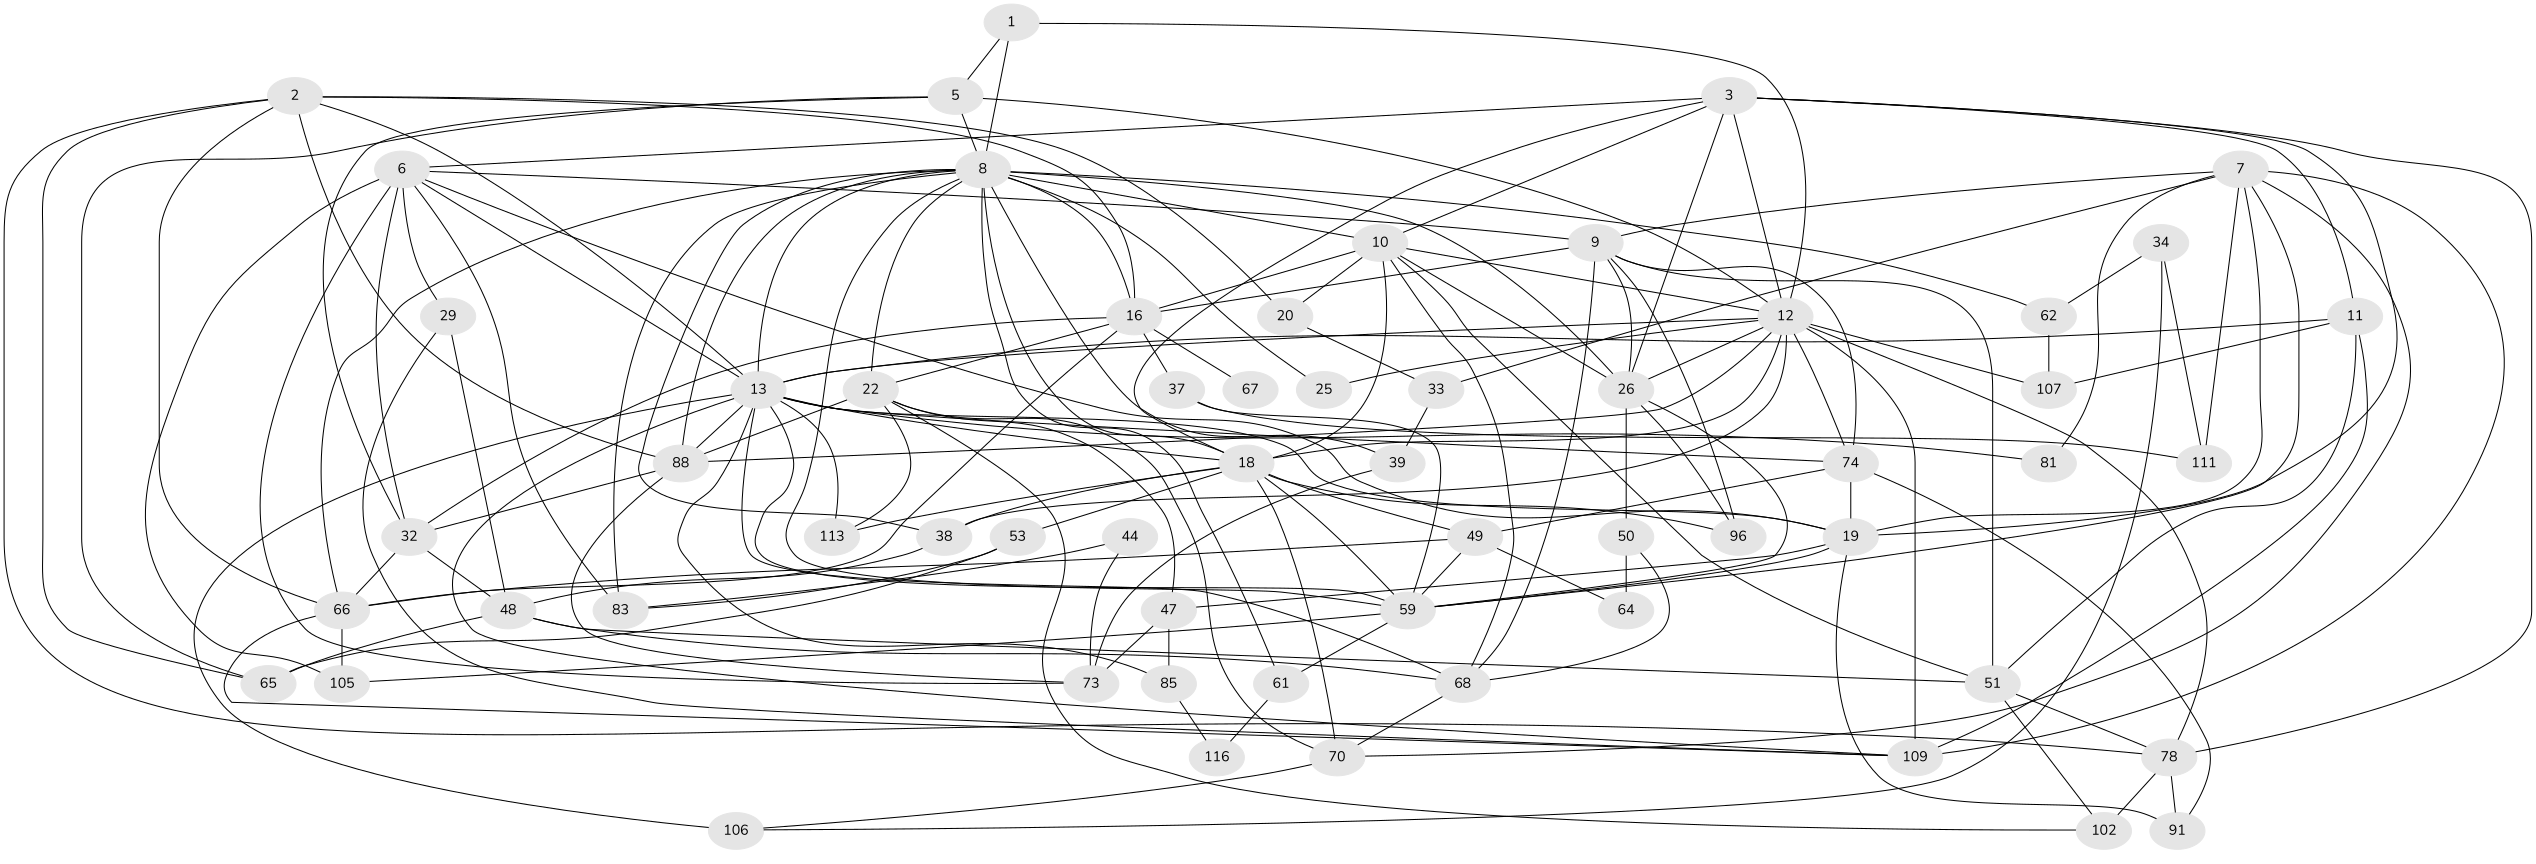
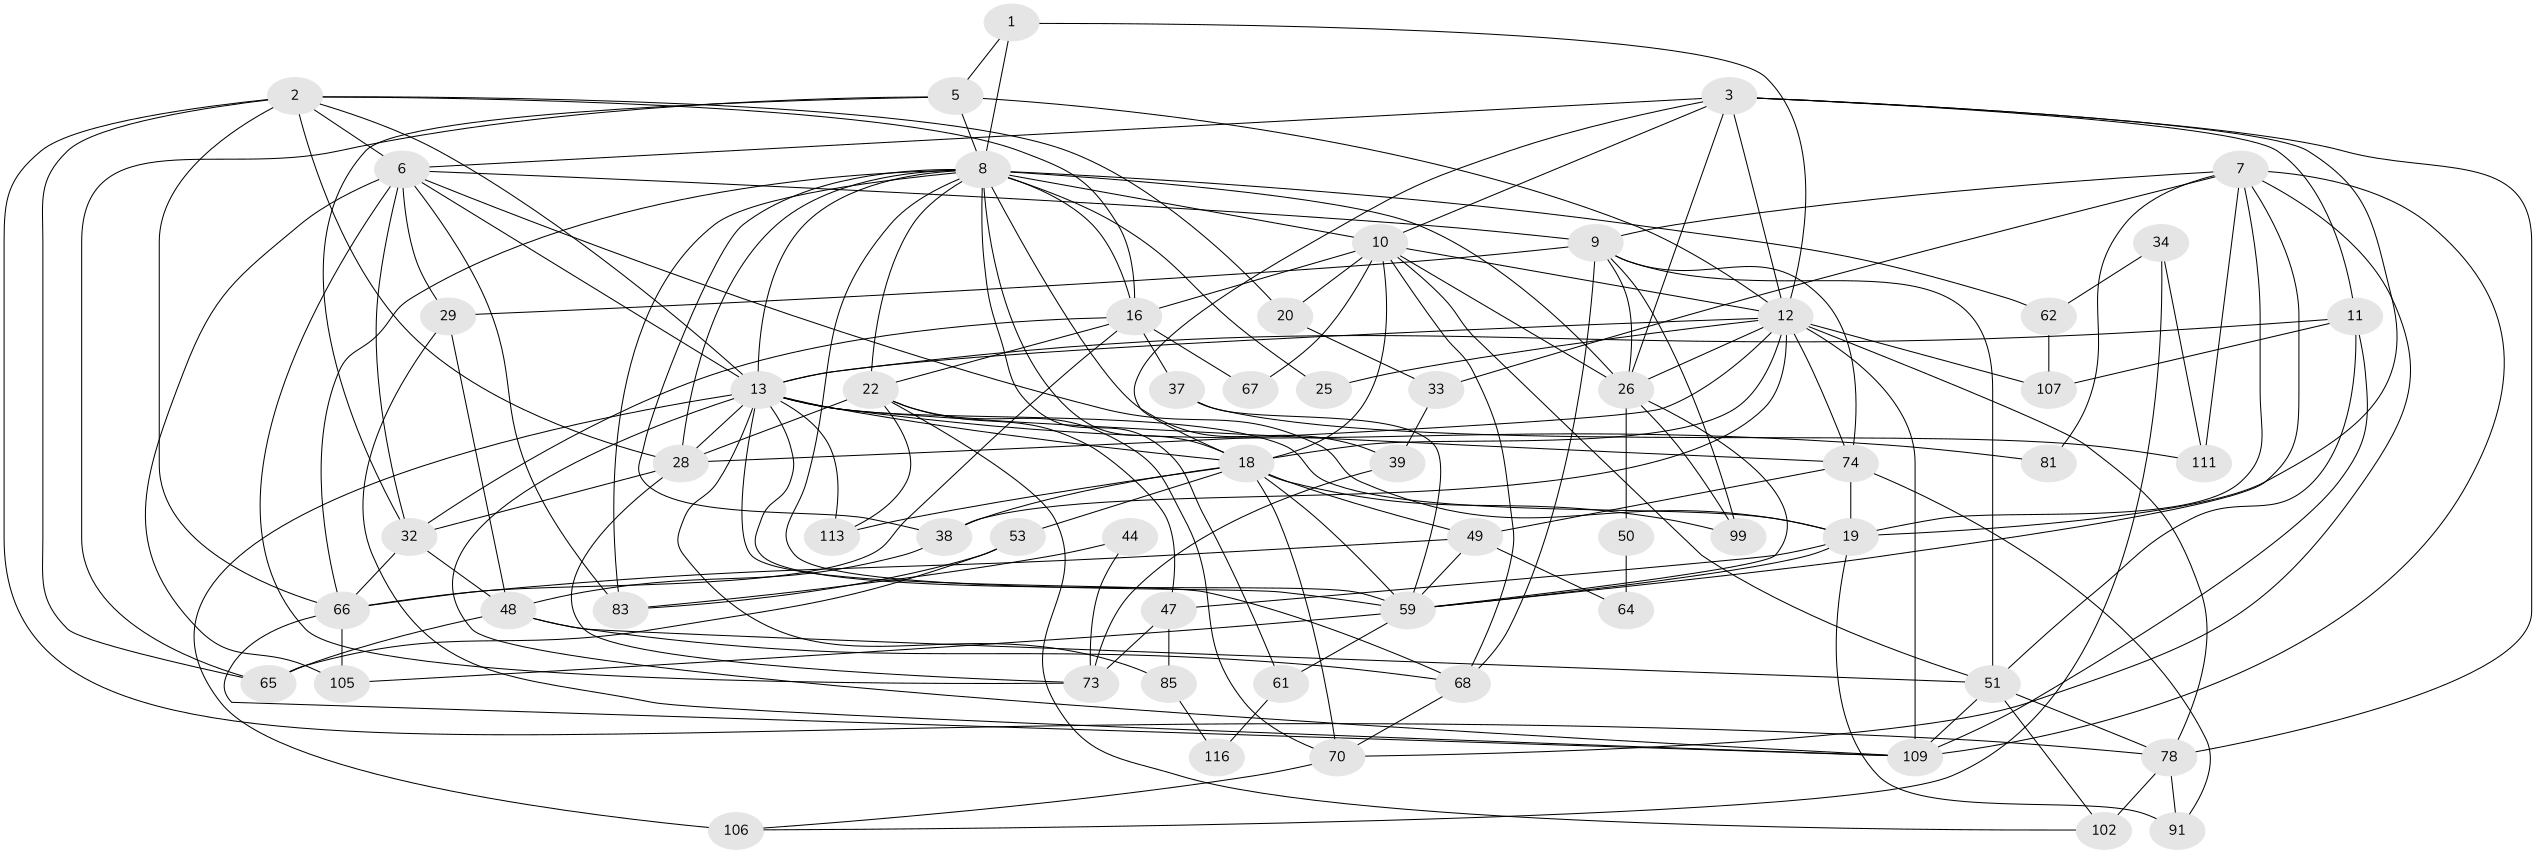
edge "2" -- "6": added
edge "9" -- "16": now "9" -- "29"
edge "10" -- "67": added
node "88": label "88" -> "28"
node "96": label "96" -> "99"
edge "50" -- "68": removed
edge "51" -- "109": added
